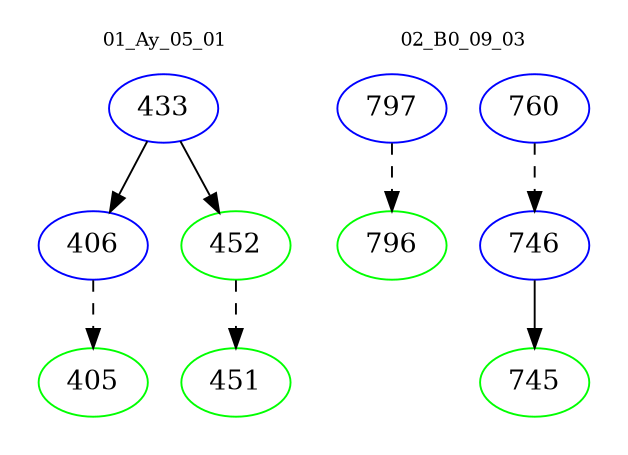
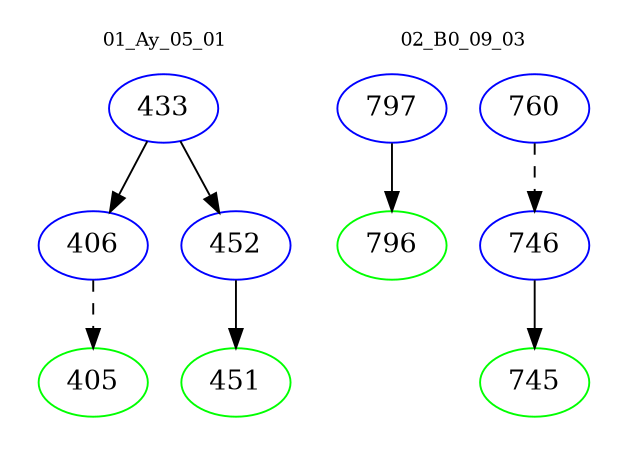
edge "797" -> "796": style dashed -> solid
node "452": color green -> blue
edge "452" -> "451": style dashed -> solid
